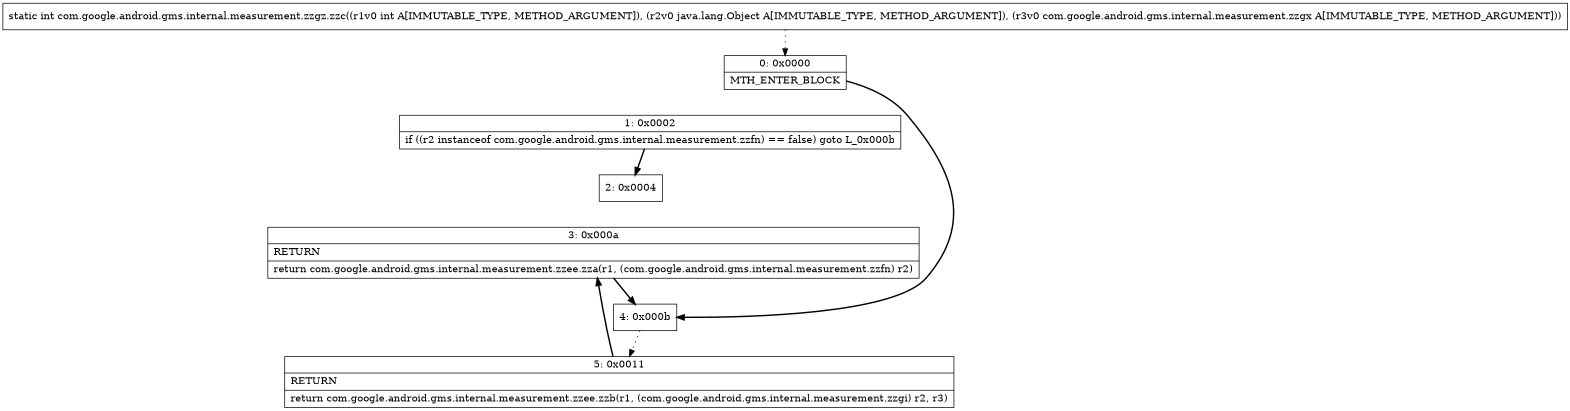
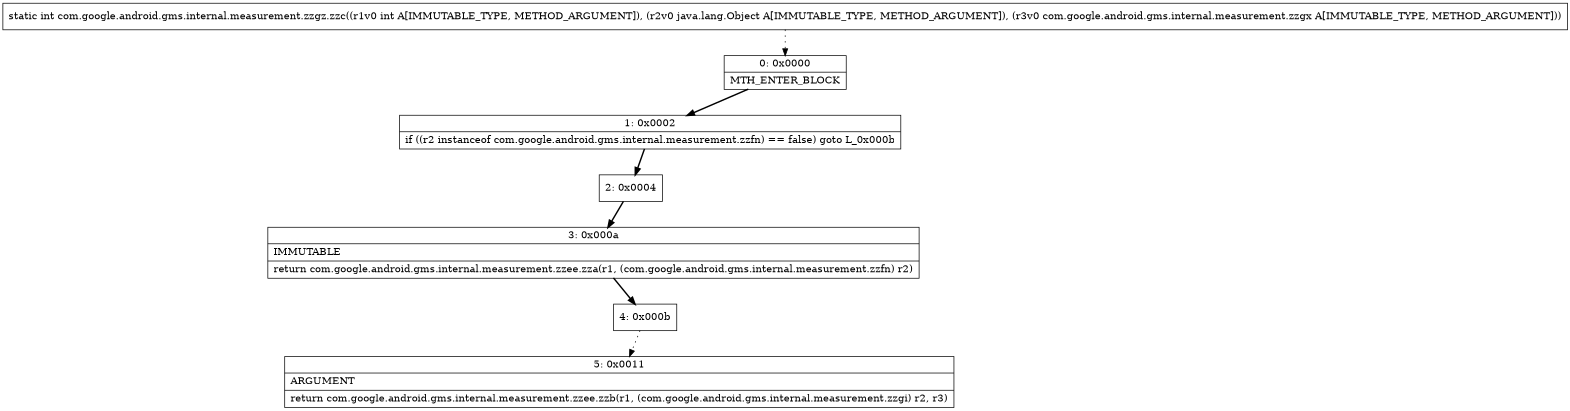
node "3: 0x000a": text "RETURN" -> "IMMUTABLE"
edge "0: 0x0000" -> "4: 0x000b": now "0: 0x0000" -> "1: 0x0002"
edge "5: 0x0011" -> "3: 0x000a": now "2: 0x0004" -> "3: 0x000a"
node "5: 0x0011": text "RETURN" -> "ARGUMENT"
